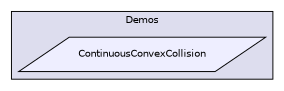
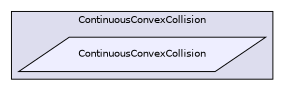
cluster "Demos": label "Demos" -> "ContinuousConvexCollision"
